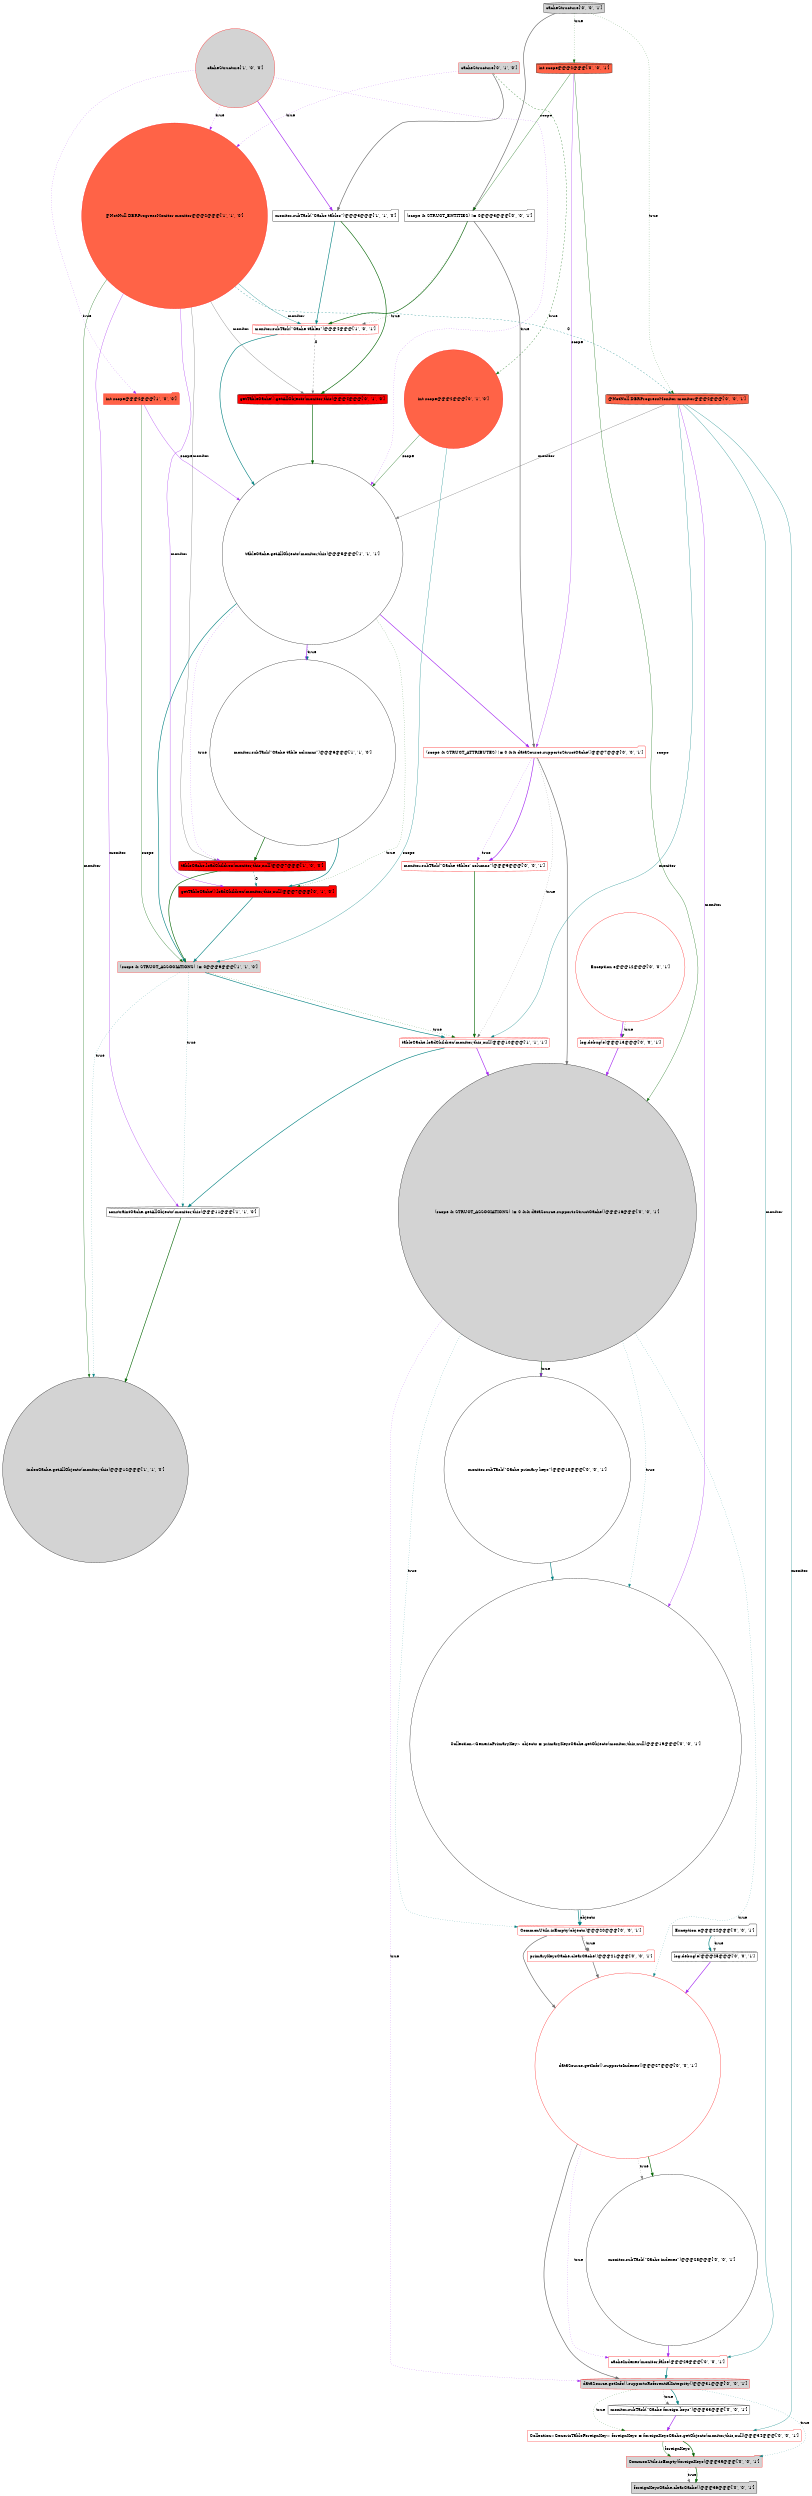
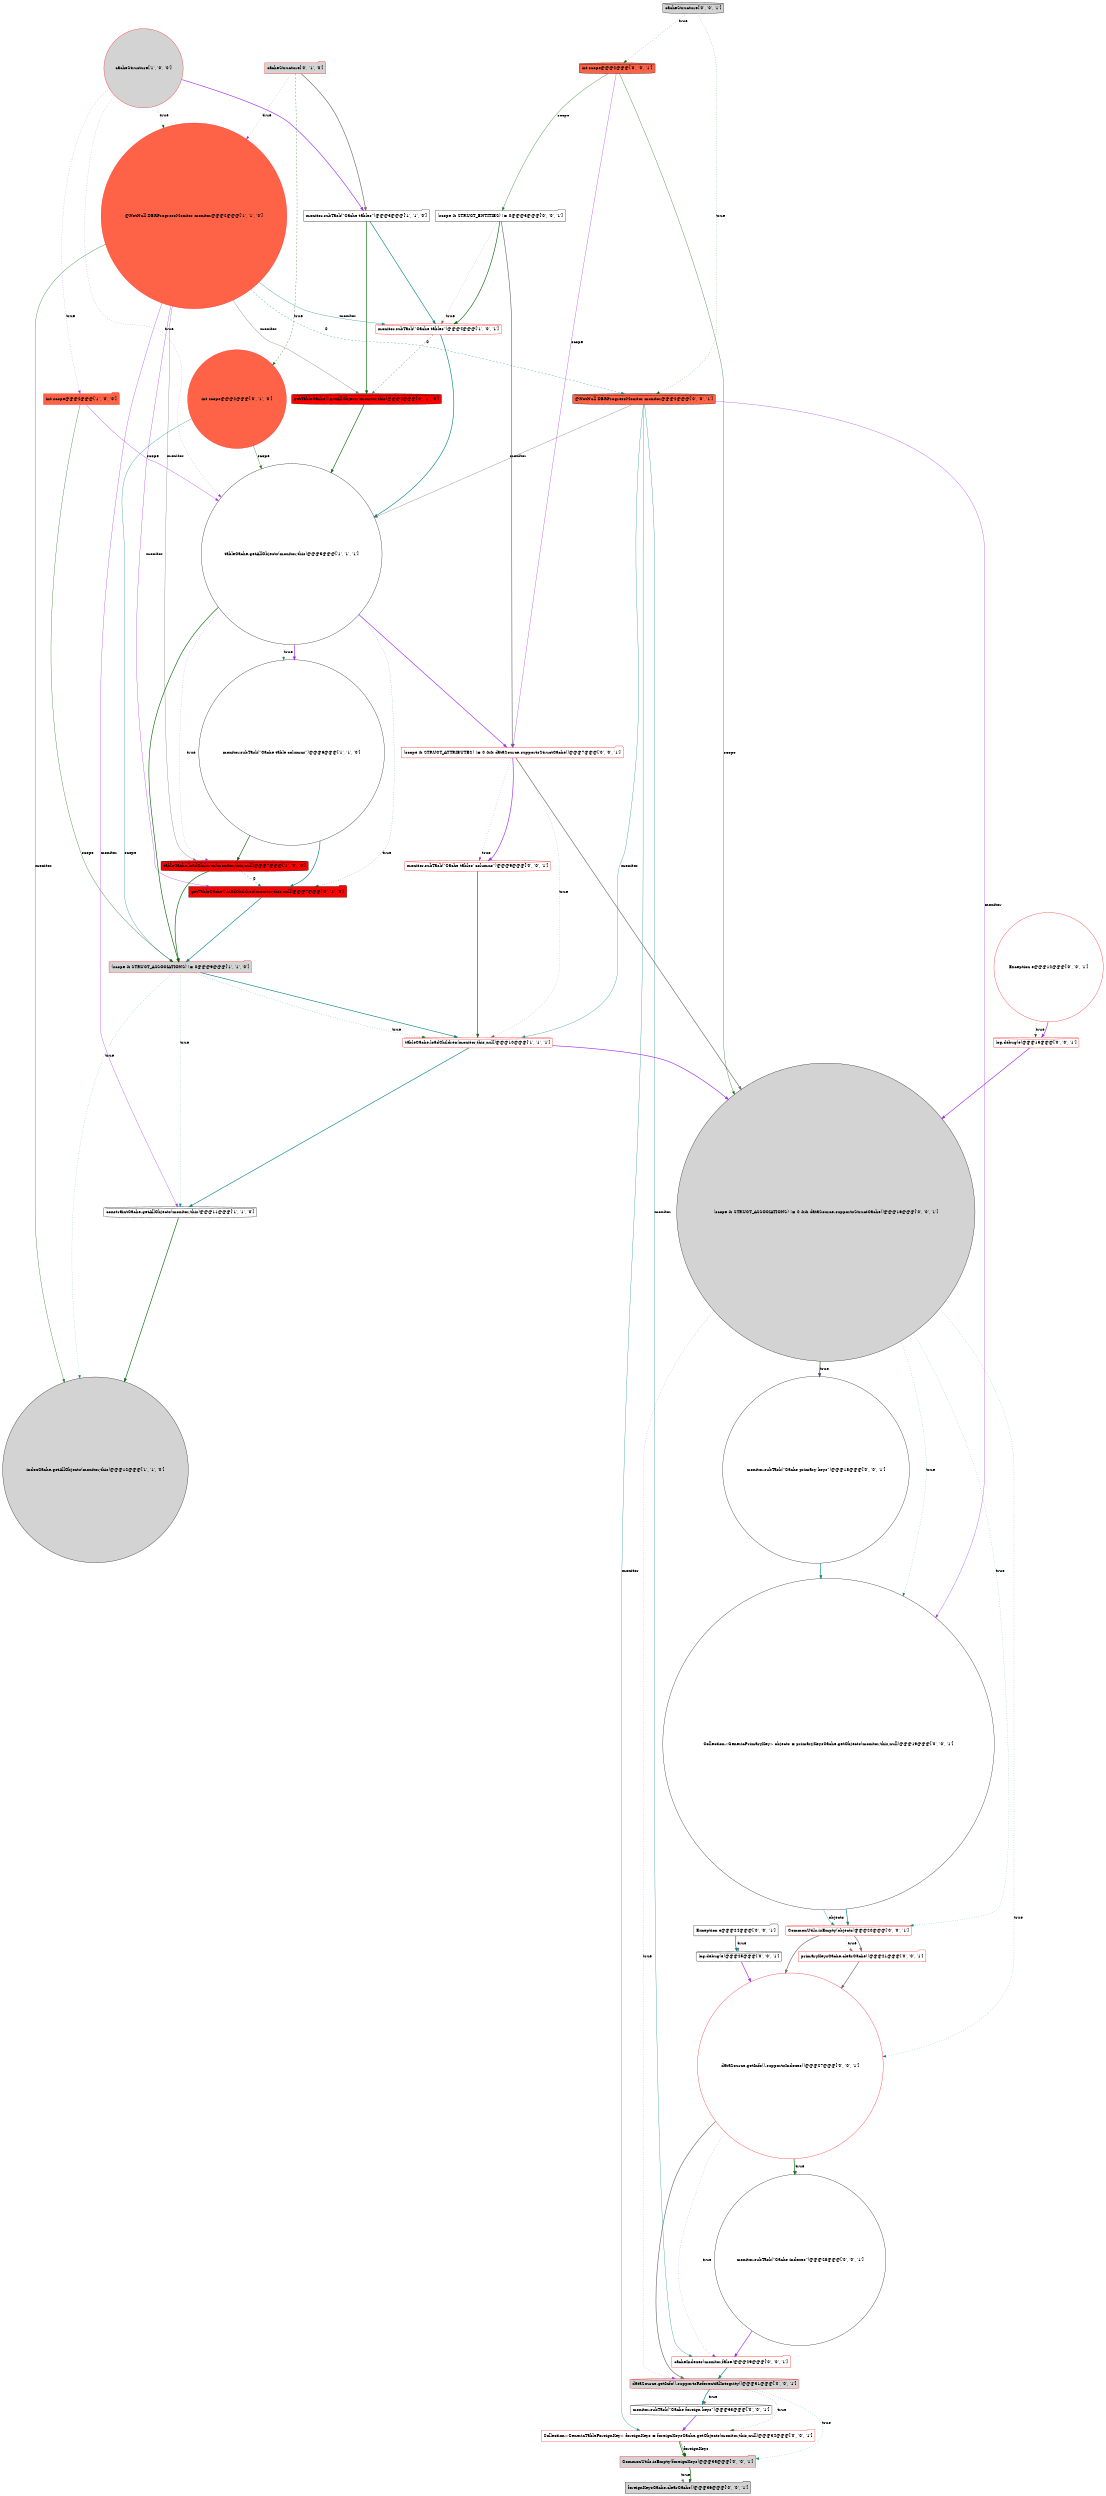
edge "cacheStructure['0', '0', '1']" -> "(scope & STRUCT_ENTITIES) != 0@@@3@@@['0', '0', '1']": removed
edge "cacheStructure['1', '0', '0']" -> "@NotNull DBRProgressMonitor monitor@@@2@@@['1', '1', '0']": color purple -> darkgreen
edge "tableCache.getAllObjects(monitor,this)@@@5@@@['1', '1', '1']" -> "(scope & STRUCT_ASSOCIATIONS) != 0@@@9@@@['1', '1', '0']": color teal -> darkgreen
